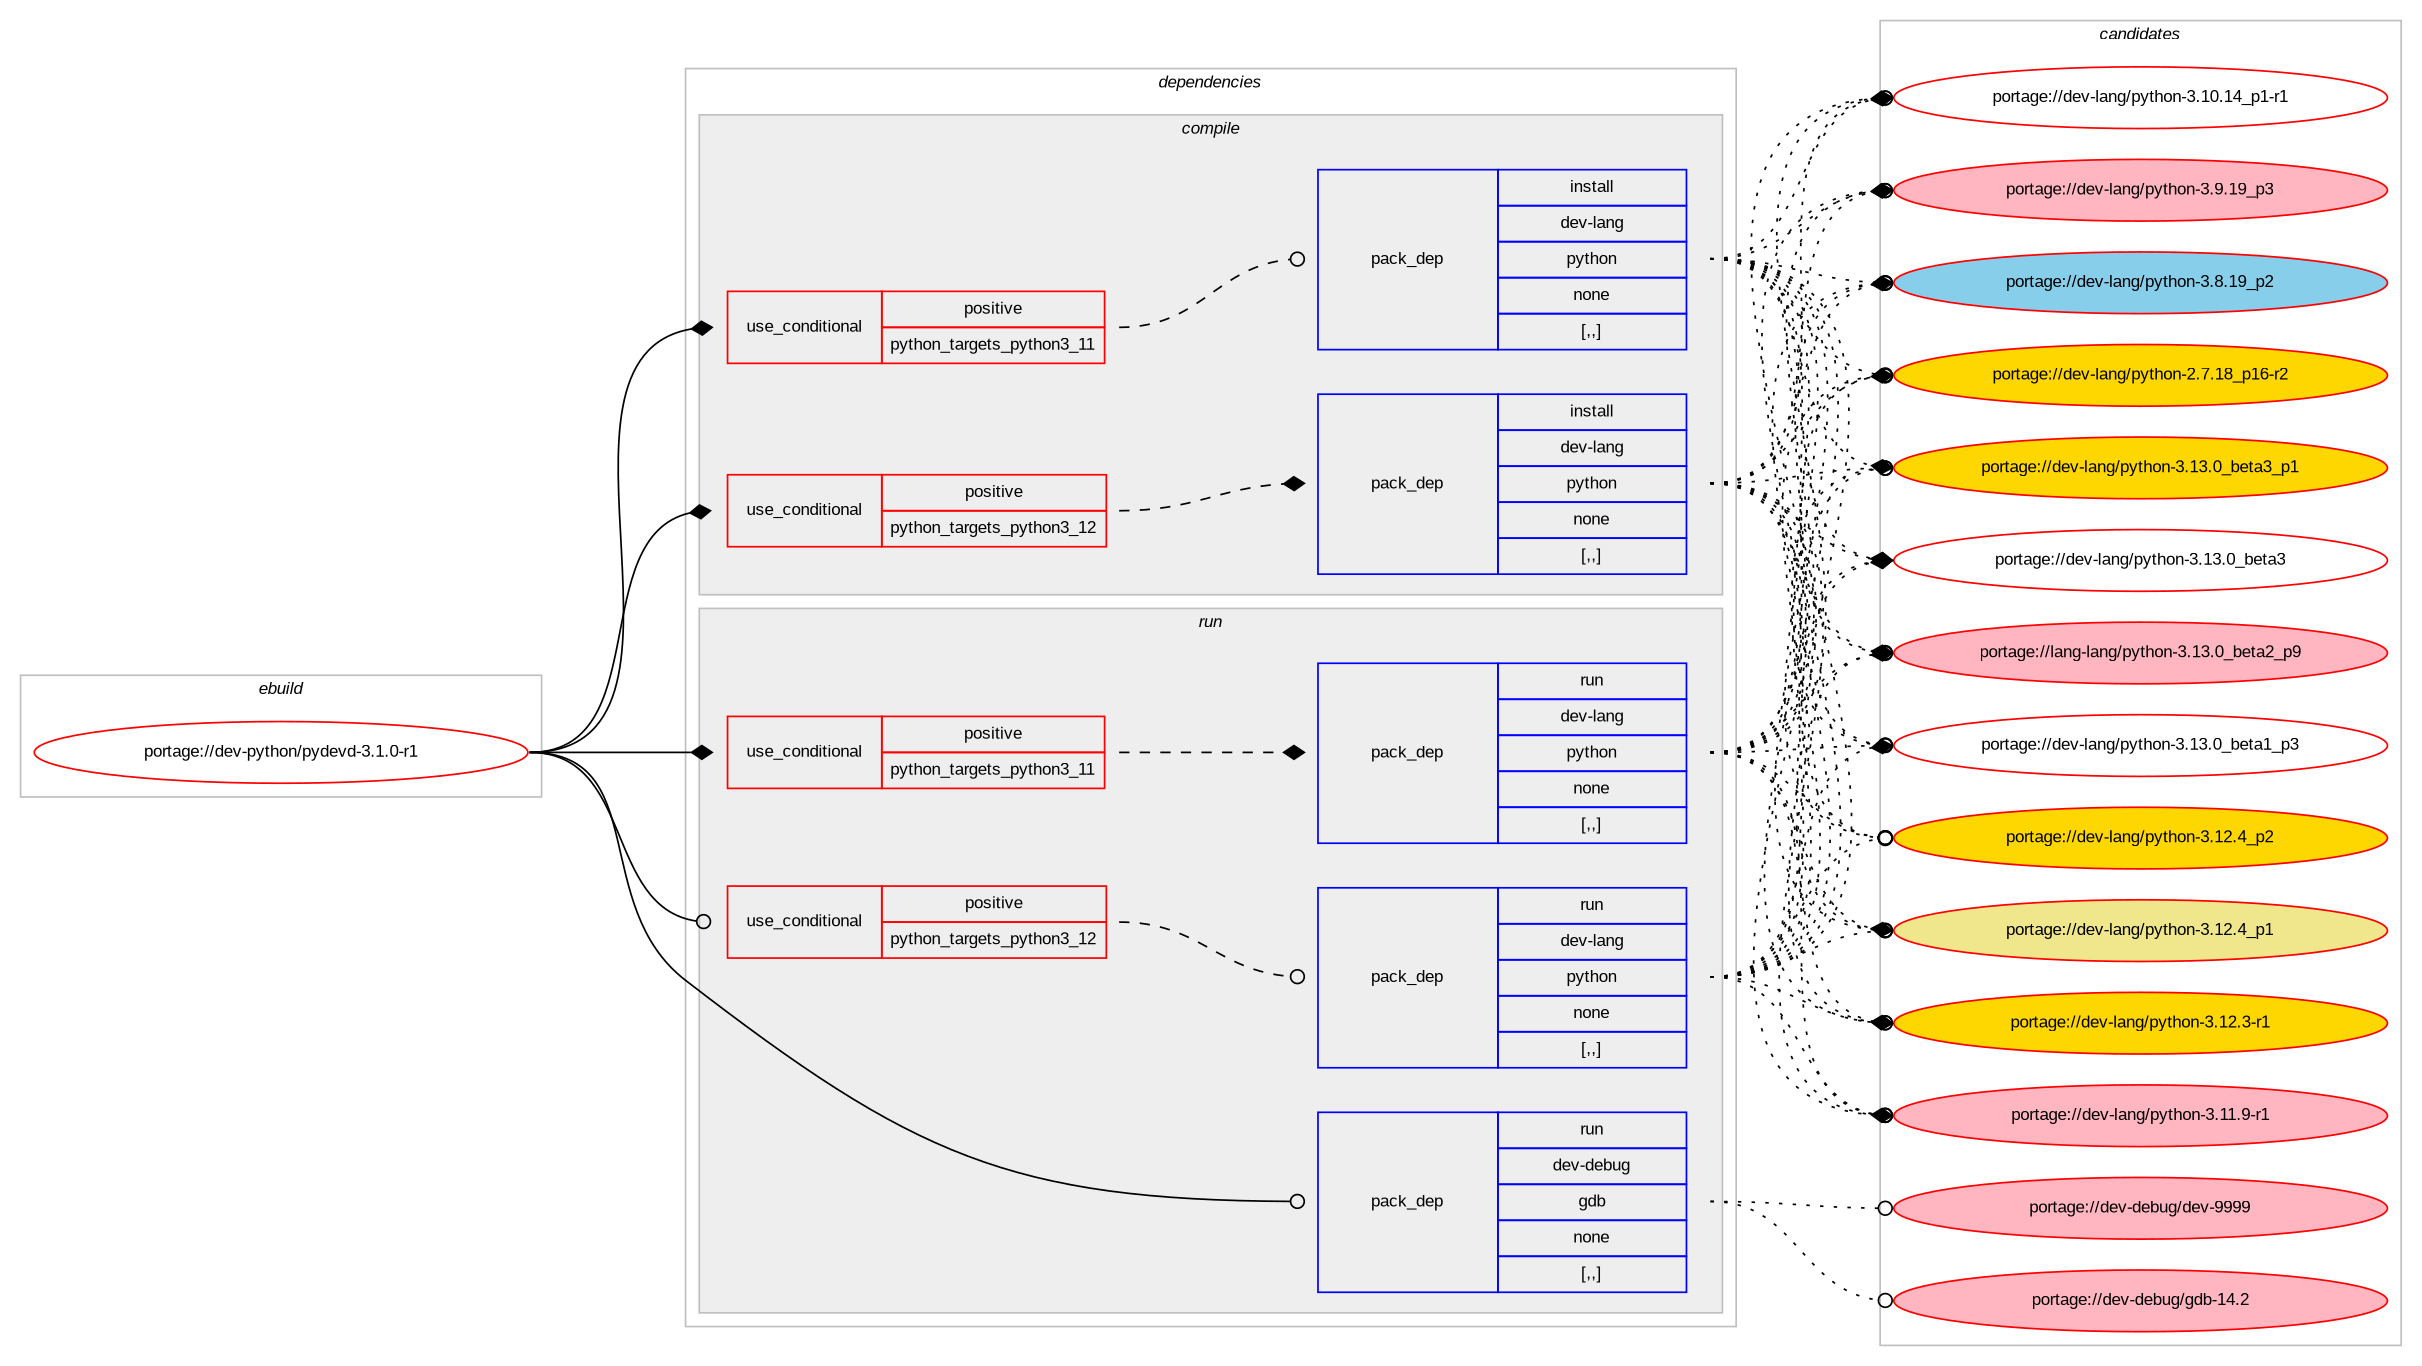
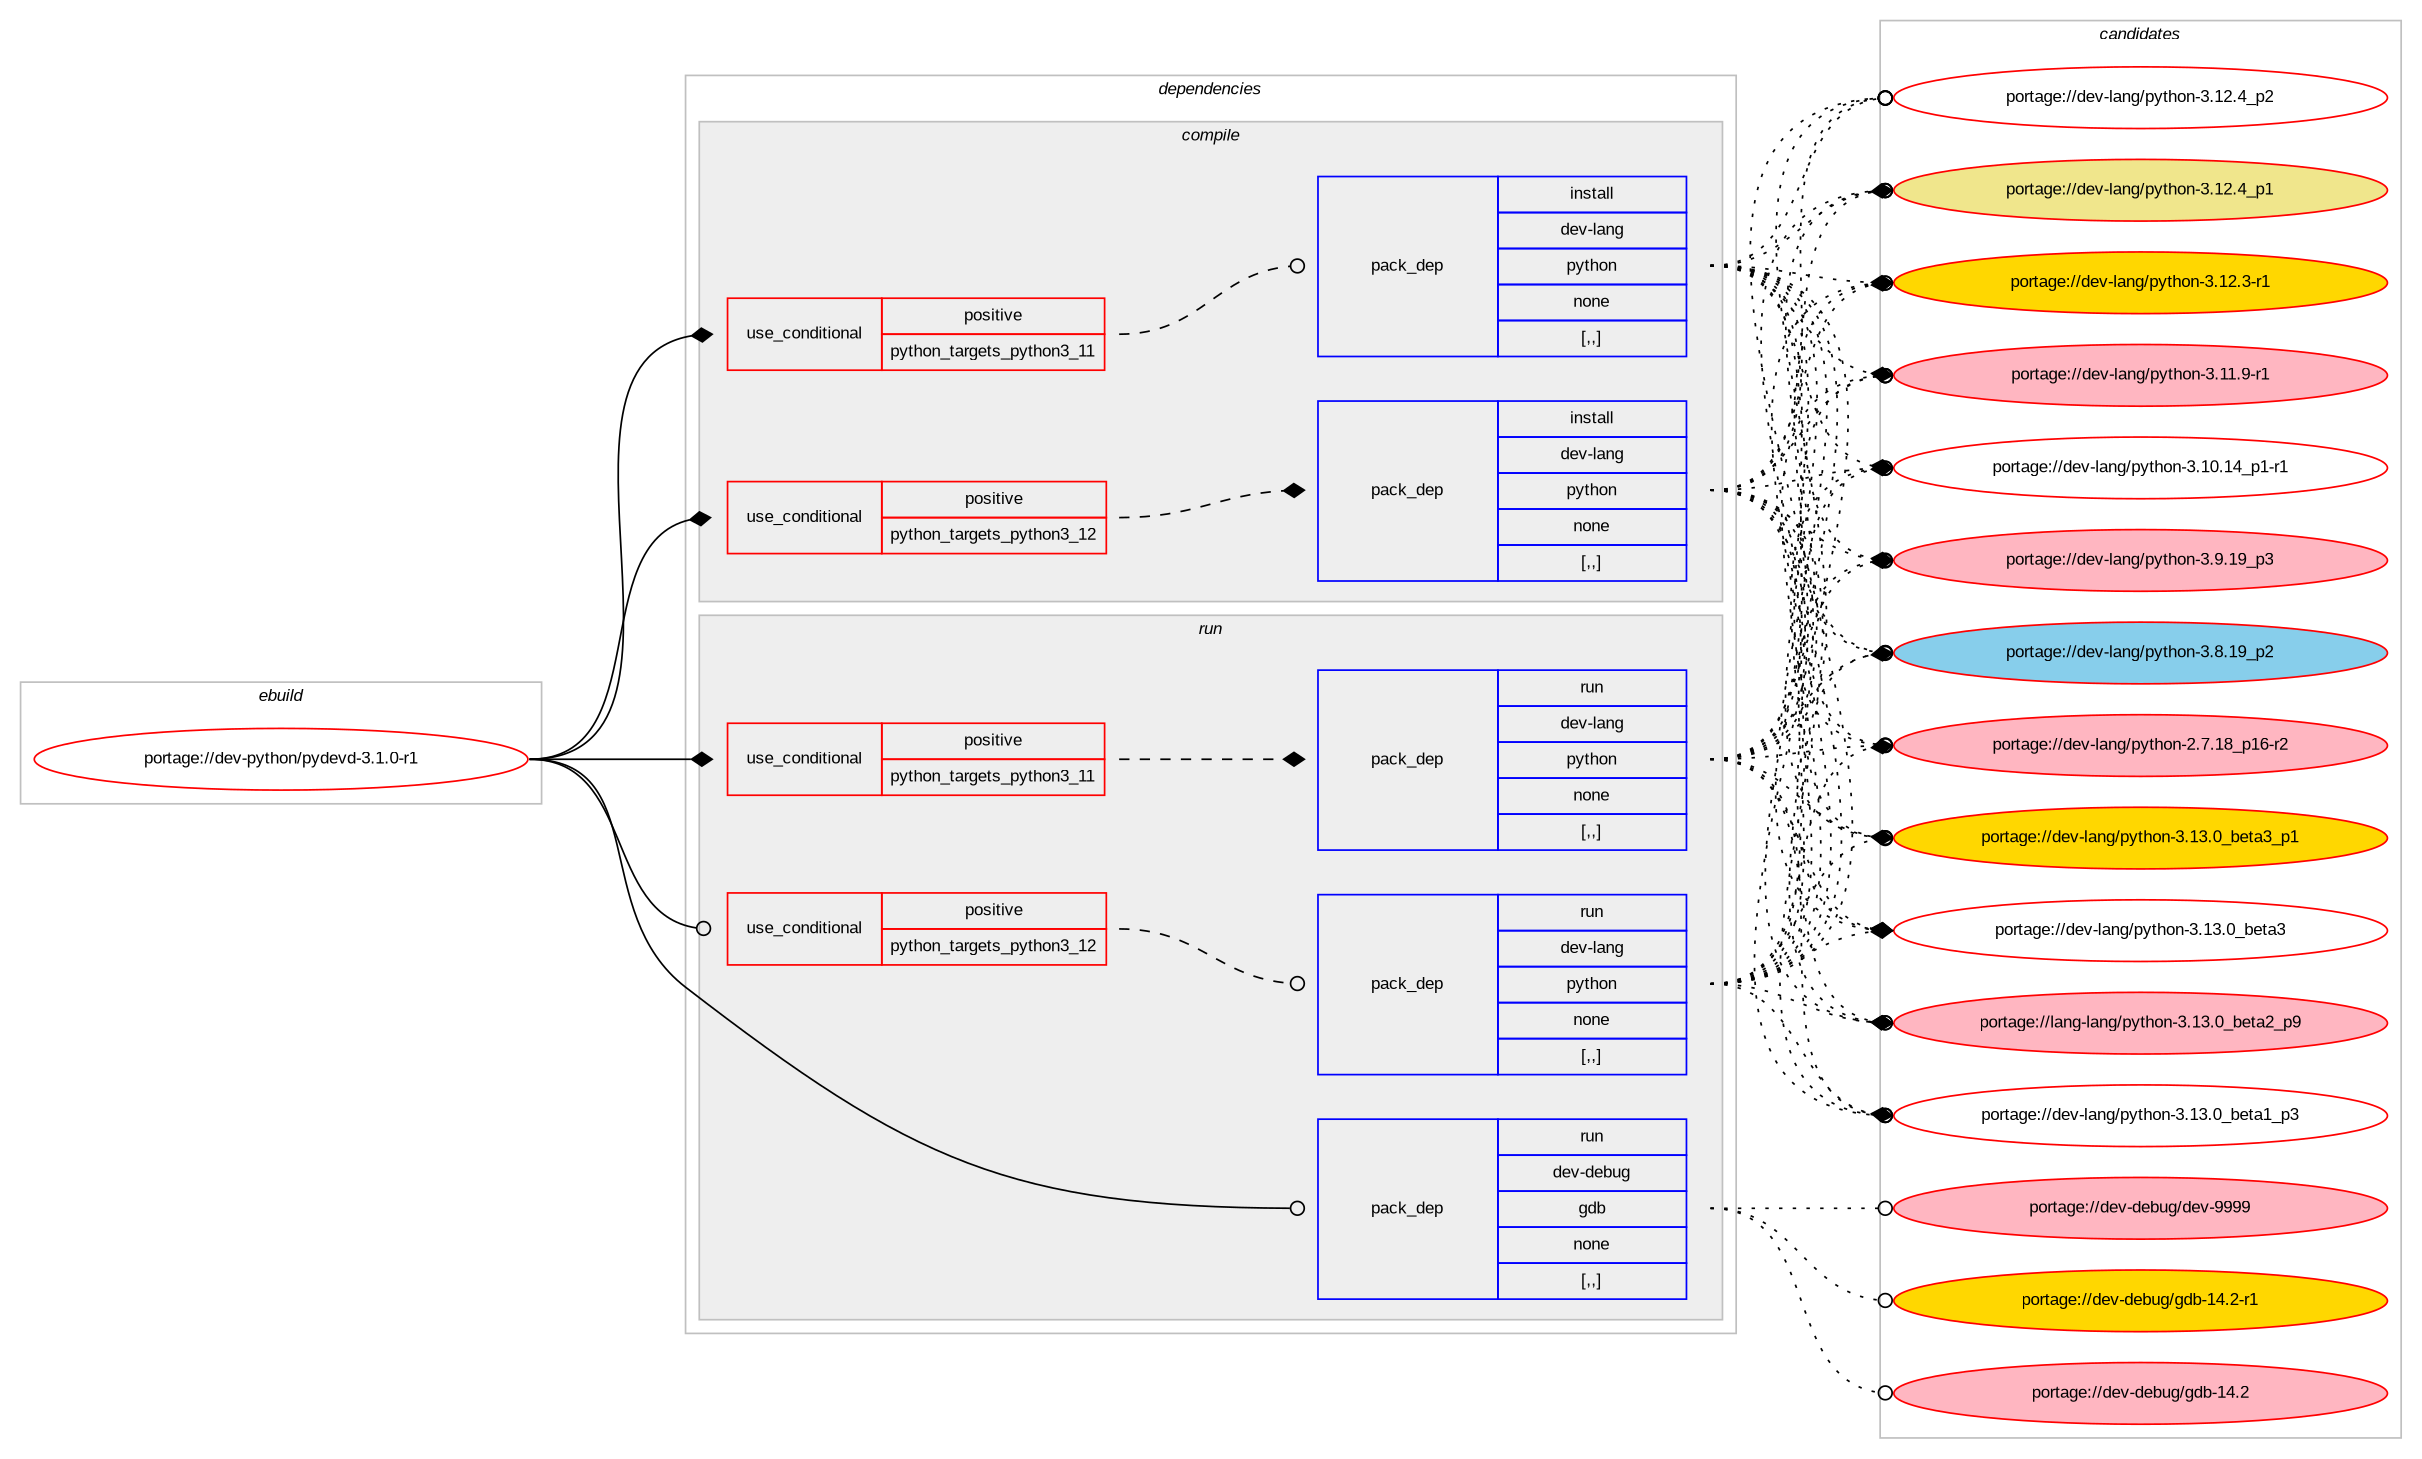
node "portage://dev-lang/python-2.7.18_p16-r2": fillcolor gold -> lightpink
node "portage://dev-lang/python-3.12.4_p2": fillcolor gold -> white
node "portage://dev-debug/gdb-14.2-r1": added
